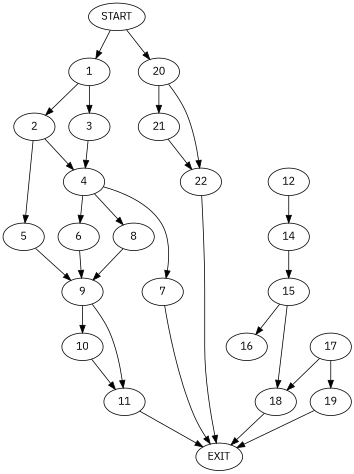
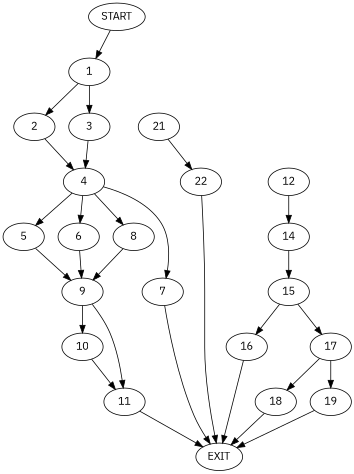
node "20": removed
edge "2" -> "5": now "4" -> "5"
edge "15" -> "18": now "15" -> "17"
edge "16" -> "EXIT": added
